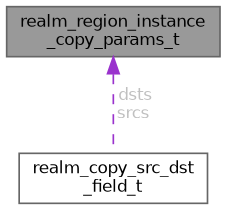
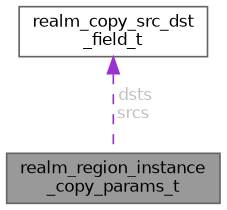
edge "realm_copy_src_dst _field_t" -> "realm_region_instance _copy_params_t": reversed
